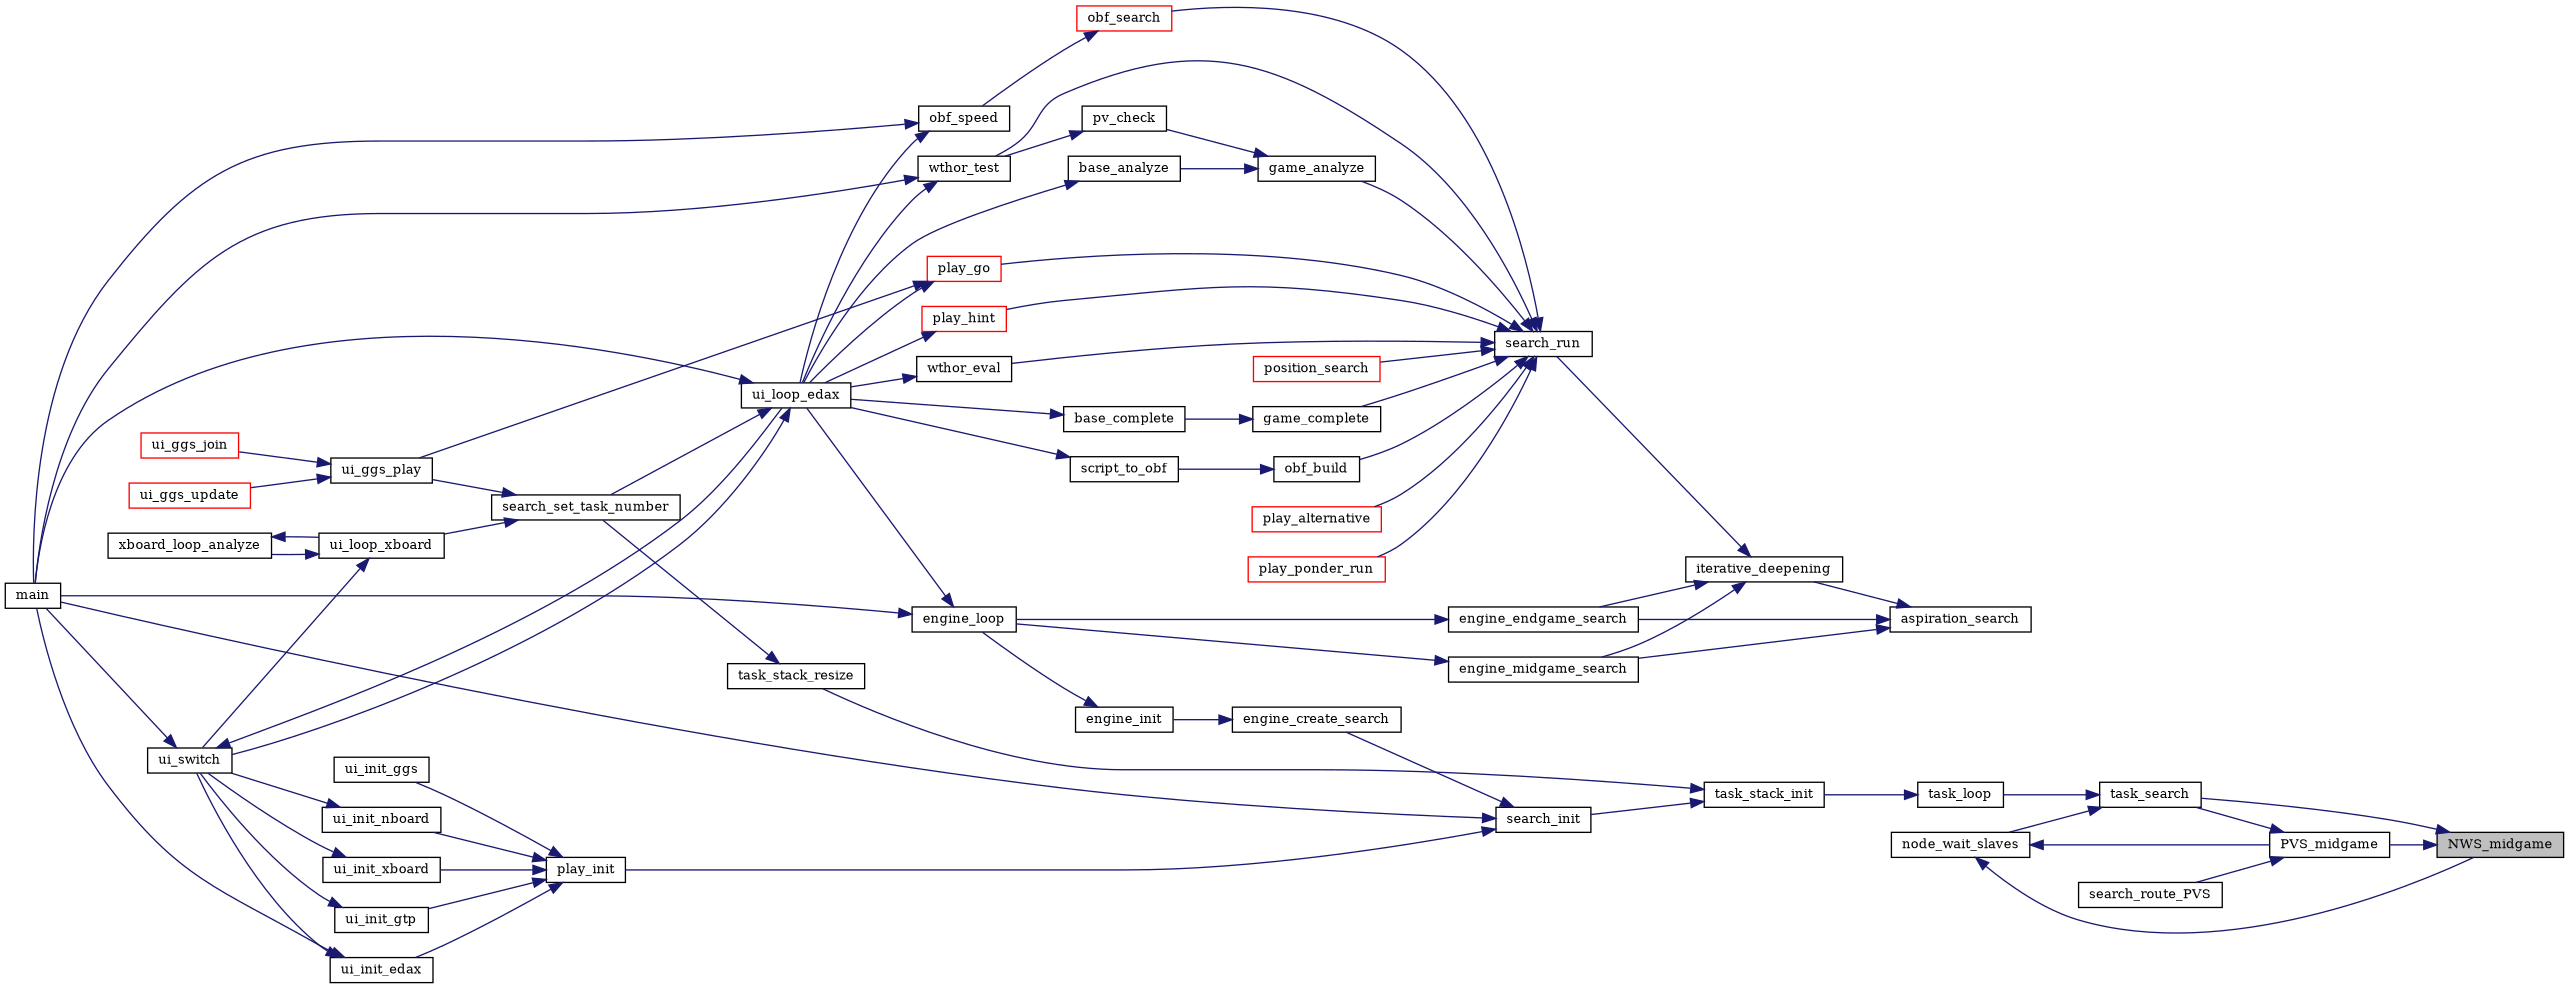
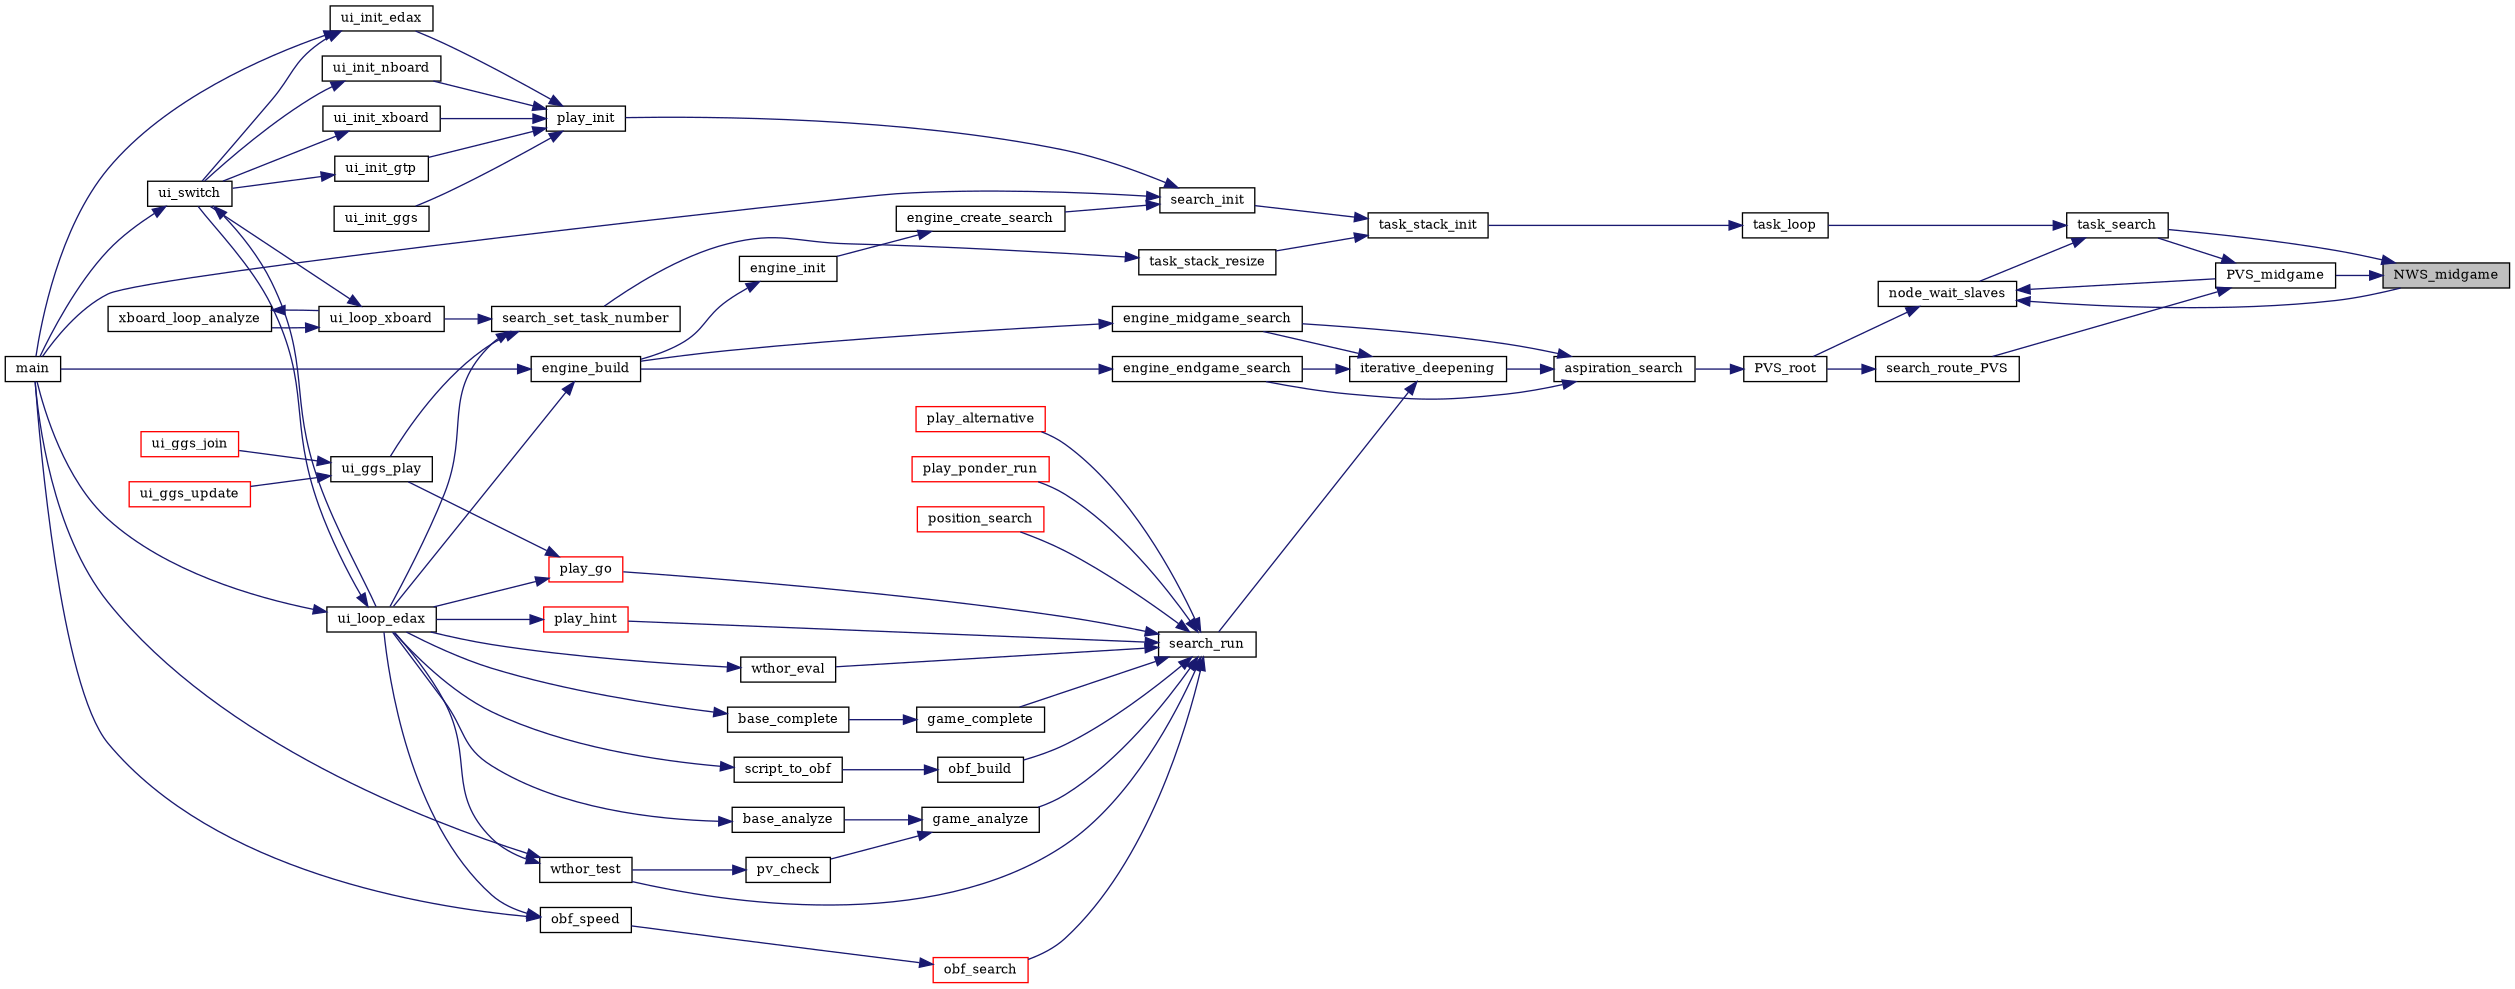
node "PVS_root": added
edge "search_set_task_number" -> "ui_loop_edax": reversed
node "engine_loop": label "engine_loop" -> "engine_build"
